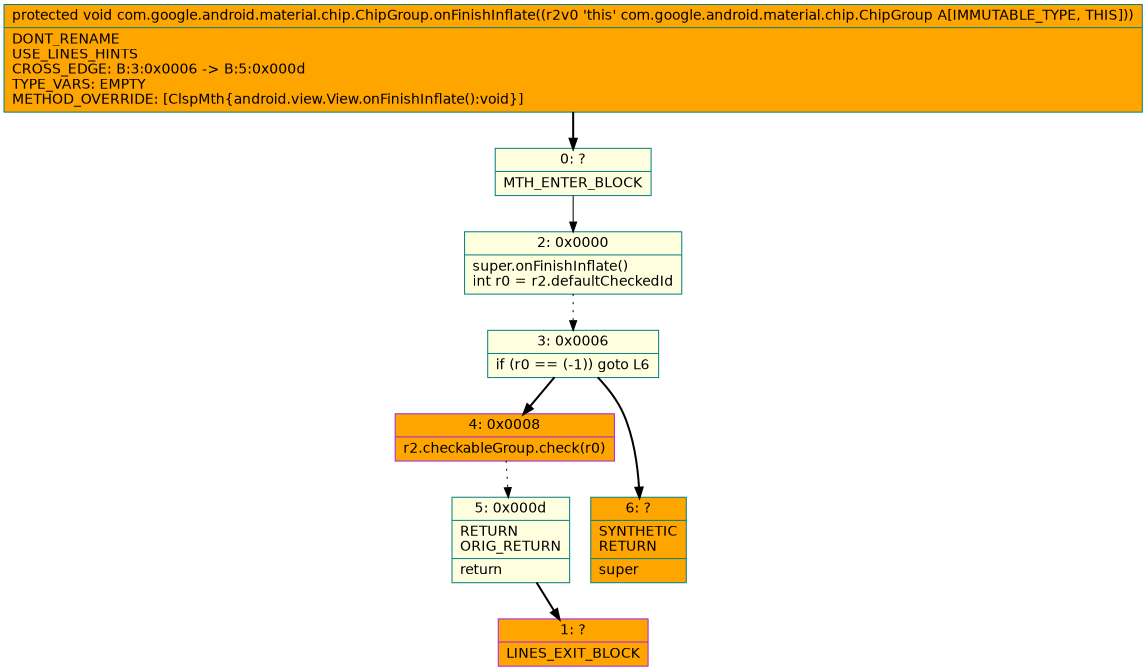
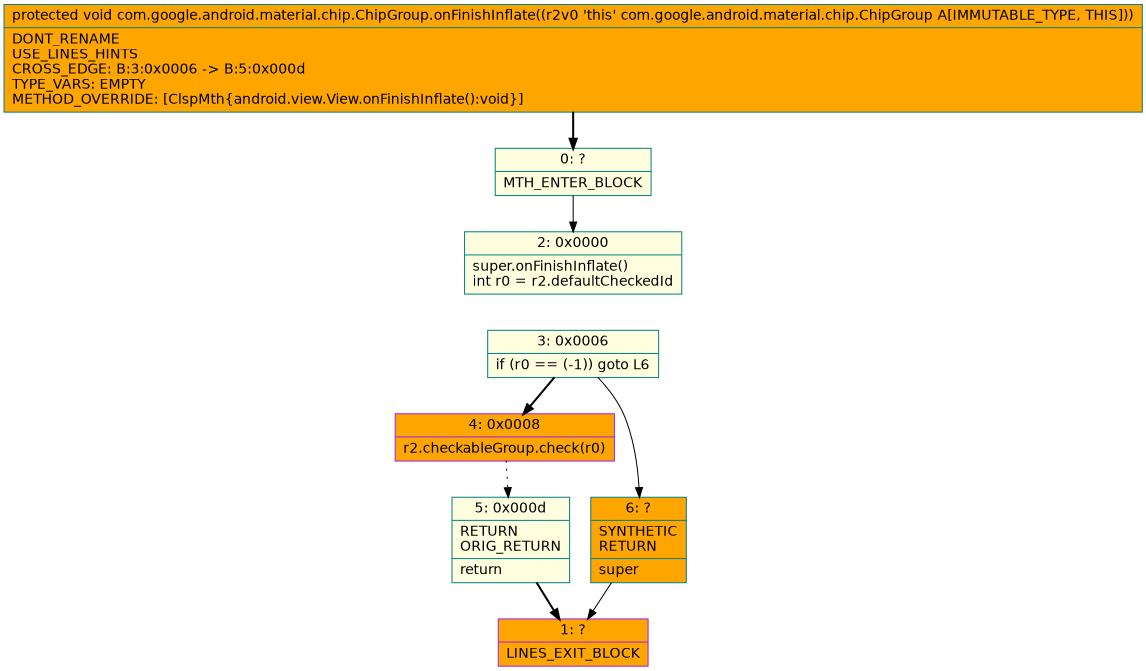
edge "2: 0x0000" -> "3: 0x0006": removed
edge "3: 0x0006" -> "6: ?": style bold -> solid
edge "6: ?" -> "1: ?": added
